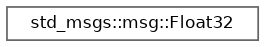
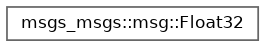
node "std_msgs::msg::Float32": label "std_msgs::msg::Float32" -> "msgs_msgs::msg::Float32"
